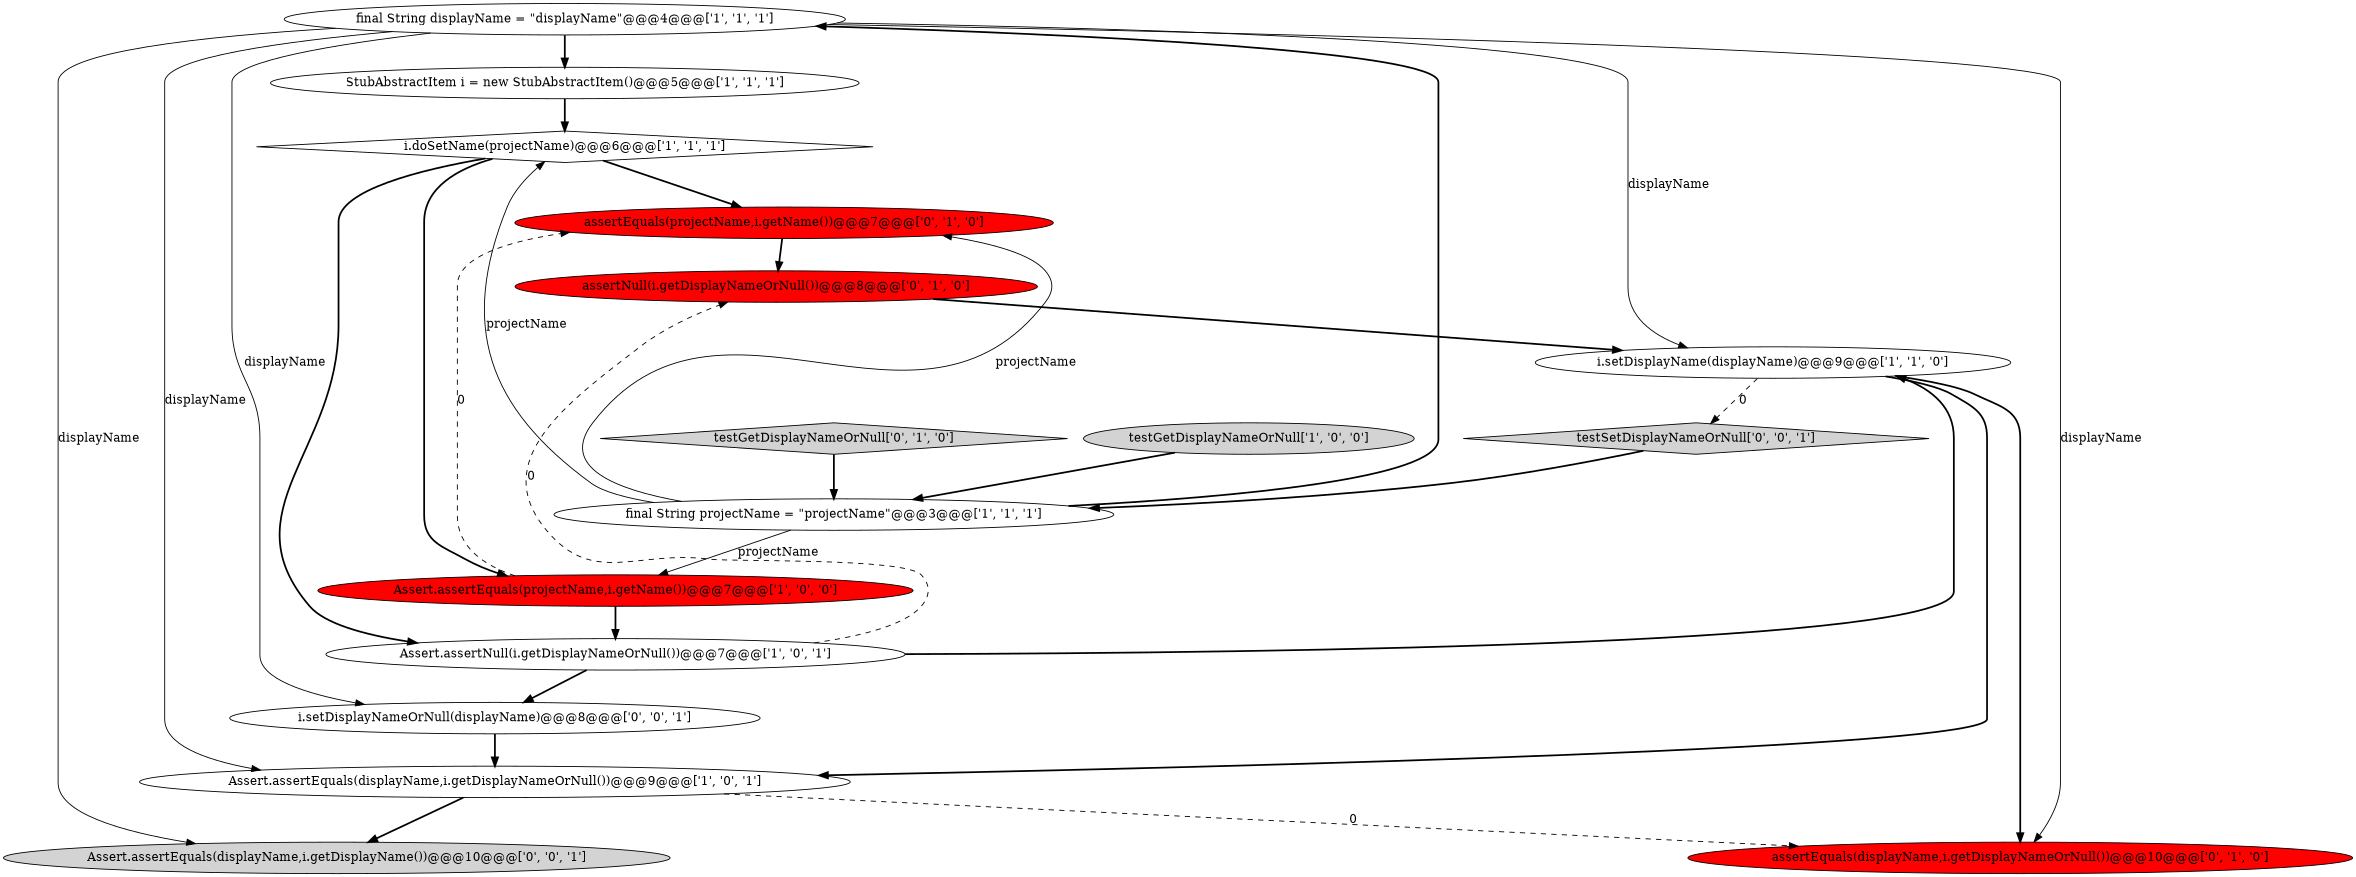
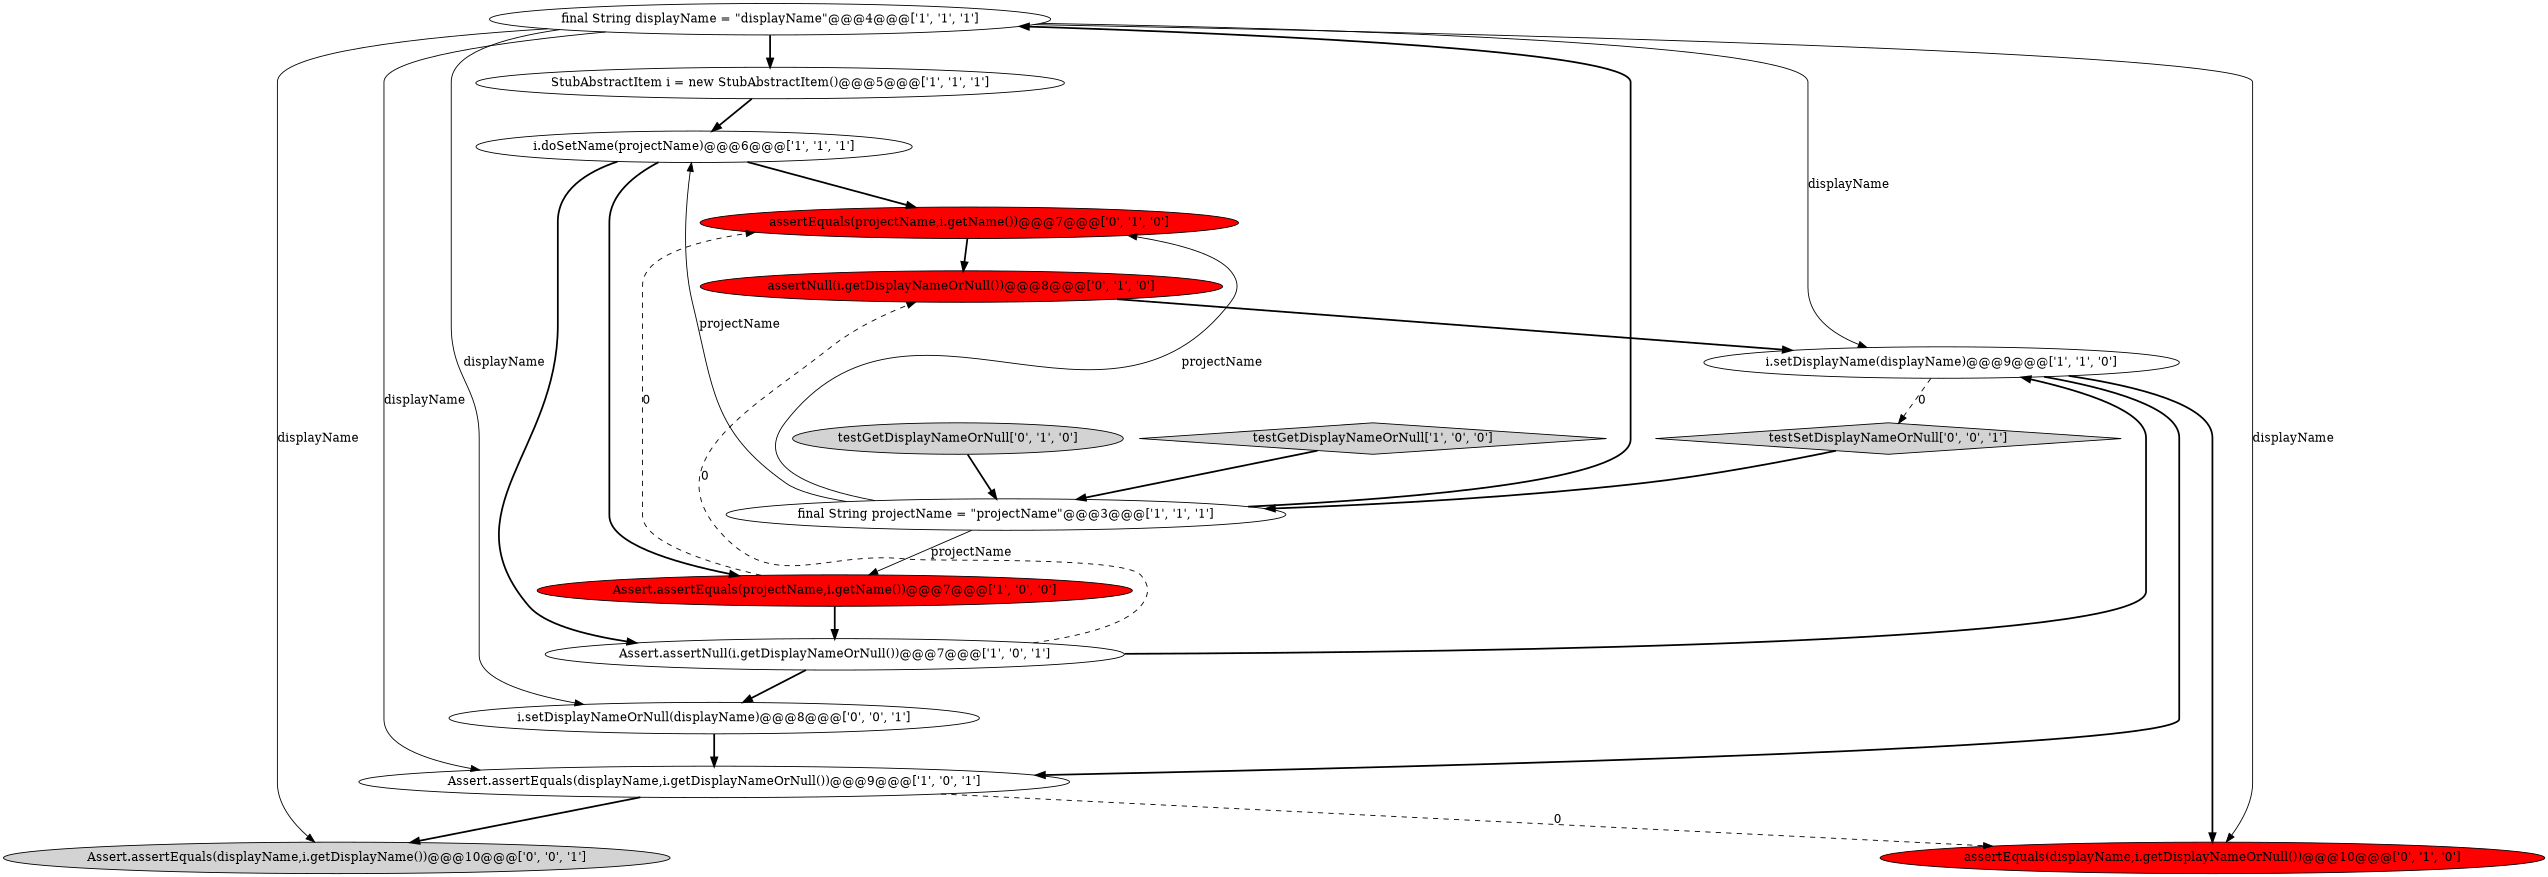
node "i.doSetName(projectName)@@@6@@@['1', '1', '1']": shape diamond -> ellipse
node "testGetDisplayNameOrNull['0', '1', '0']": shape diamond -> ellipse
node "testGetDisplayNameOrNull['1', '0', '0']": shape ellipse -> diamond
